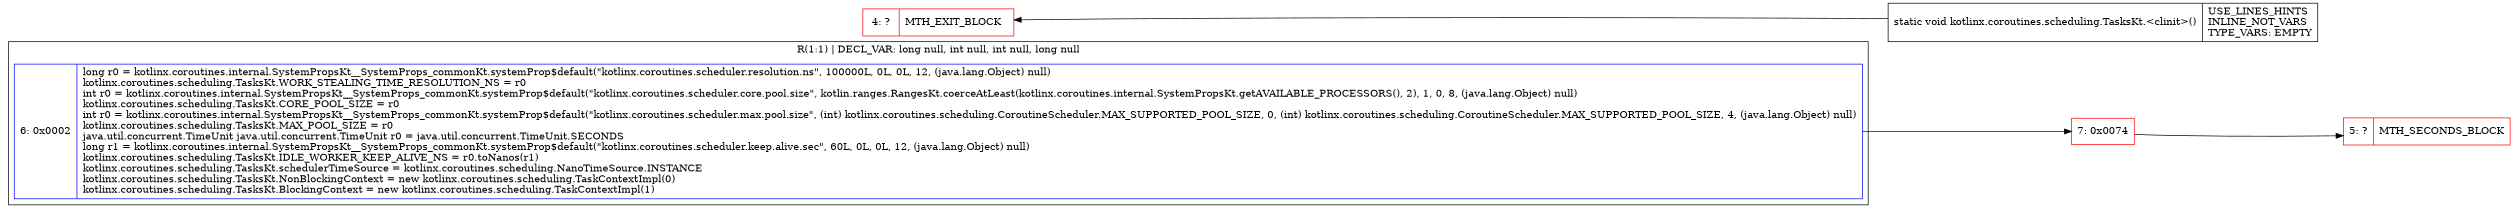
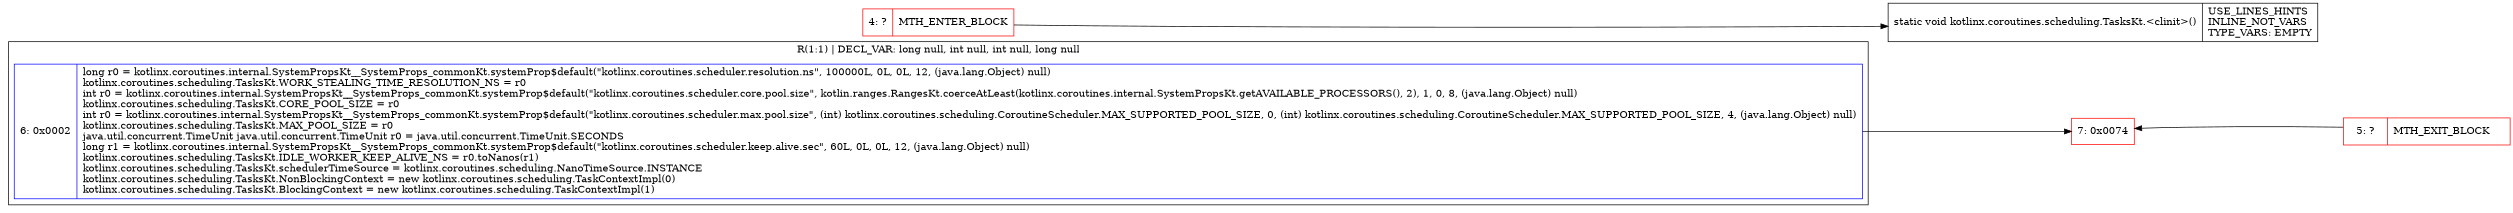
edge "static void kotlinx.coroutines.scheduling.TasksKt.<clinit>()" -> "4: ?": reversed
node "4: ?": text "MTH_EXIT_BLOCK" -> "MTH_ENTER_BLOCK"
node "5: ?": text "MTH_SECONDS_BLOCK" -> "MTH_EXIT_BLOCK"
edge "7: 0x0074" -> "5: ?": reversed
